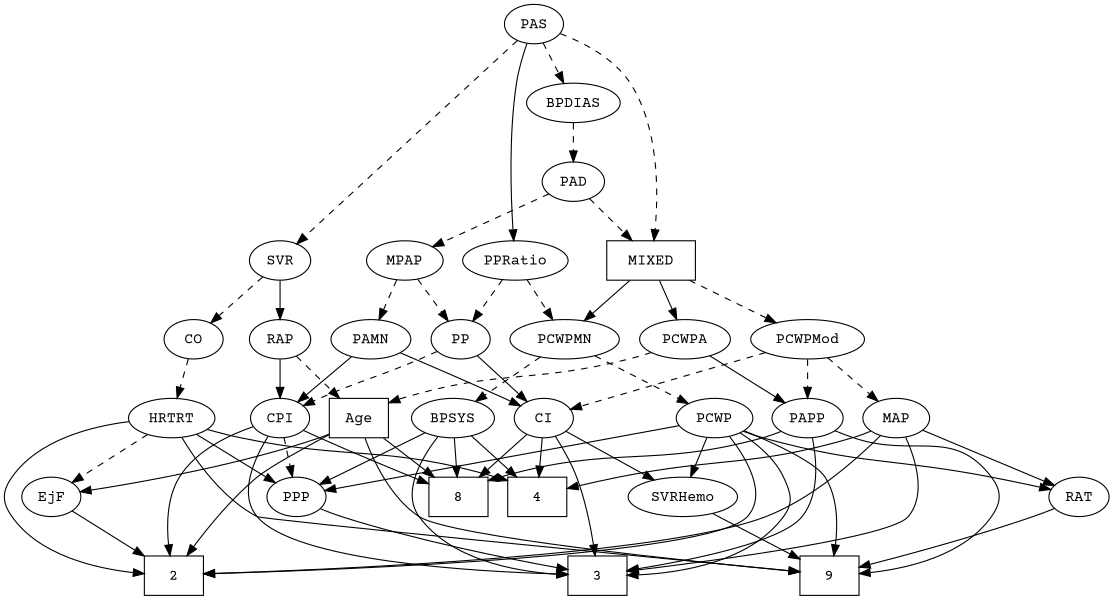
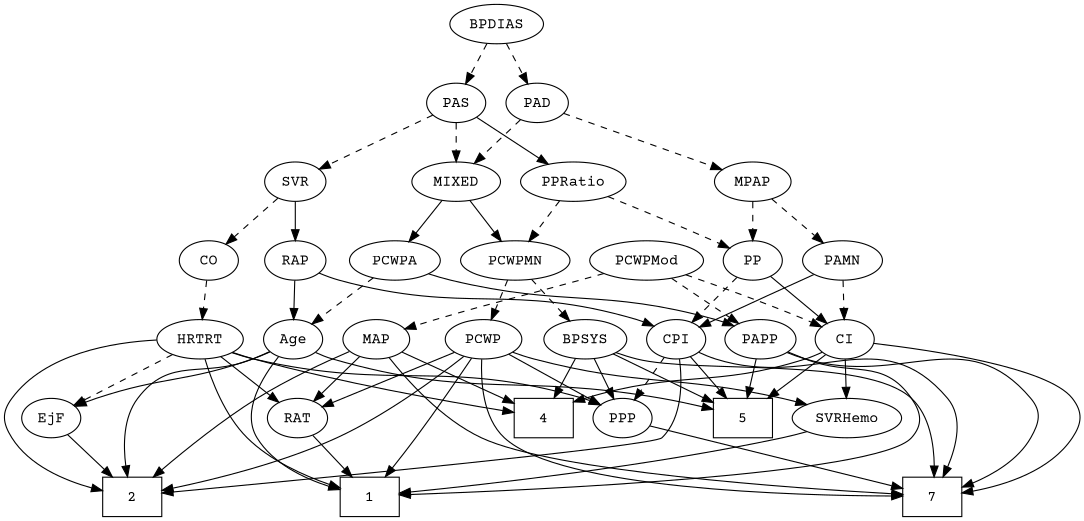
edge "PAS" -> "BPDIAS": reversed
node "MIXED": shape box -> ellipse
edge "MIXED" -> "PCWPMod": removed
edge "RAP" -> "Age": style dashed -> solid
edge "HRTRT" -> "RAT": added
edge "PAMN" -> "CI": style solid -> dashed
node "Age": shape box -> ellipse
node "8": label "8" -> "5"
node "3": label "3" -> "7"
node "9": label "9" -> "1"
